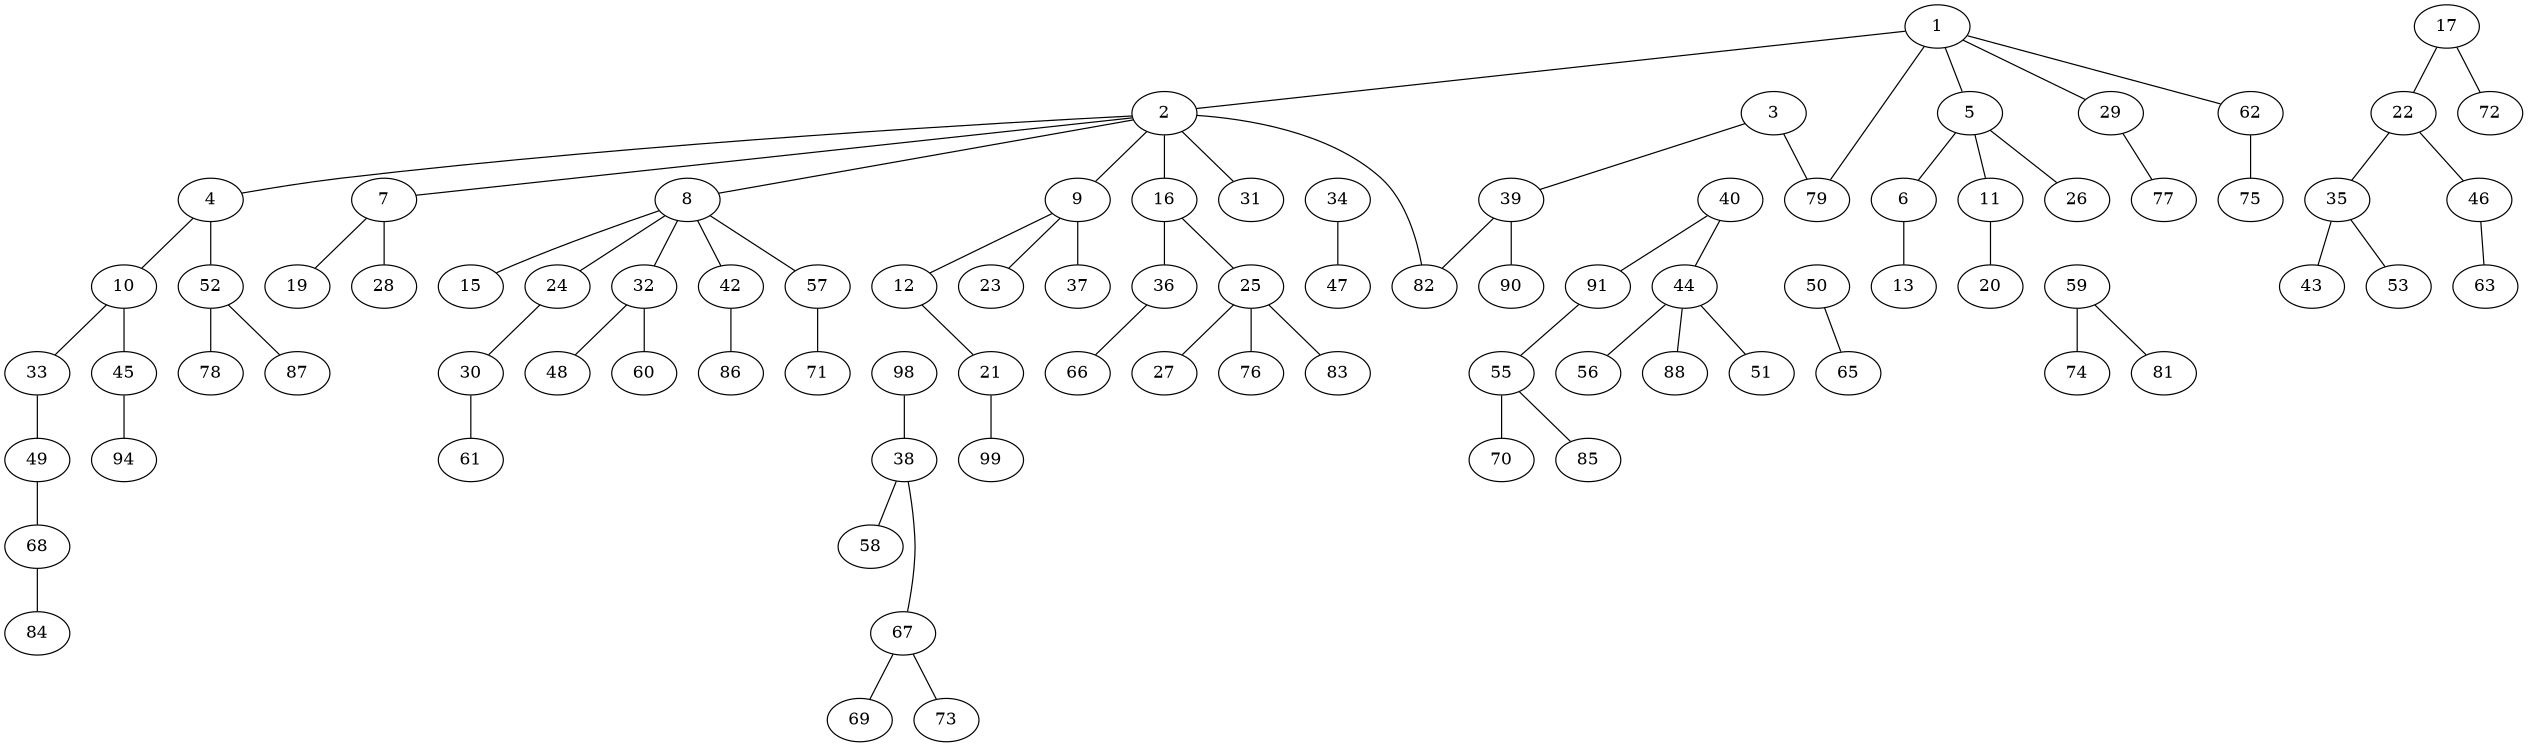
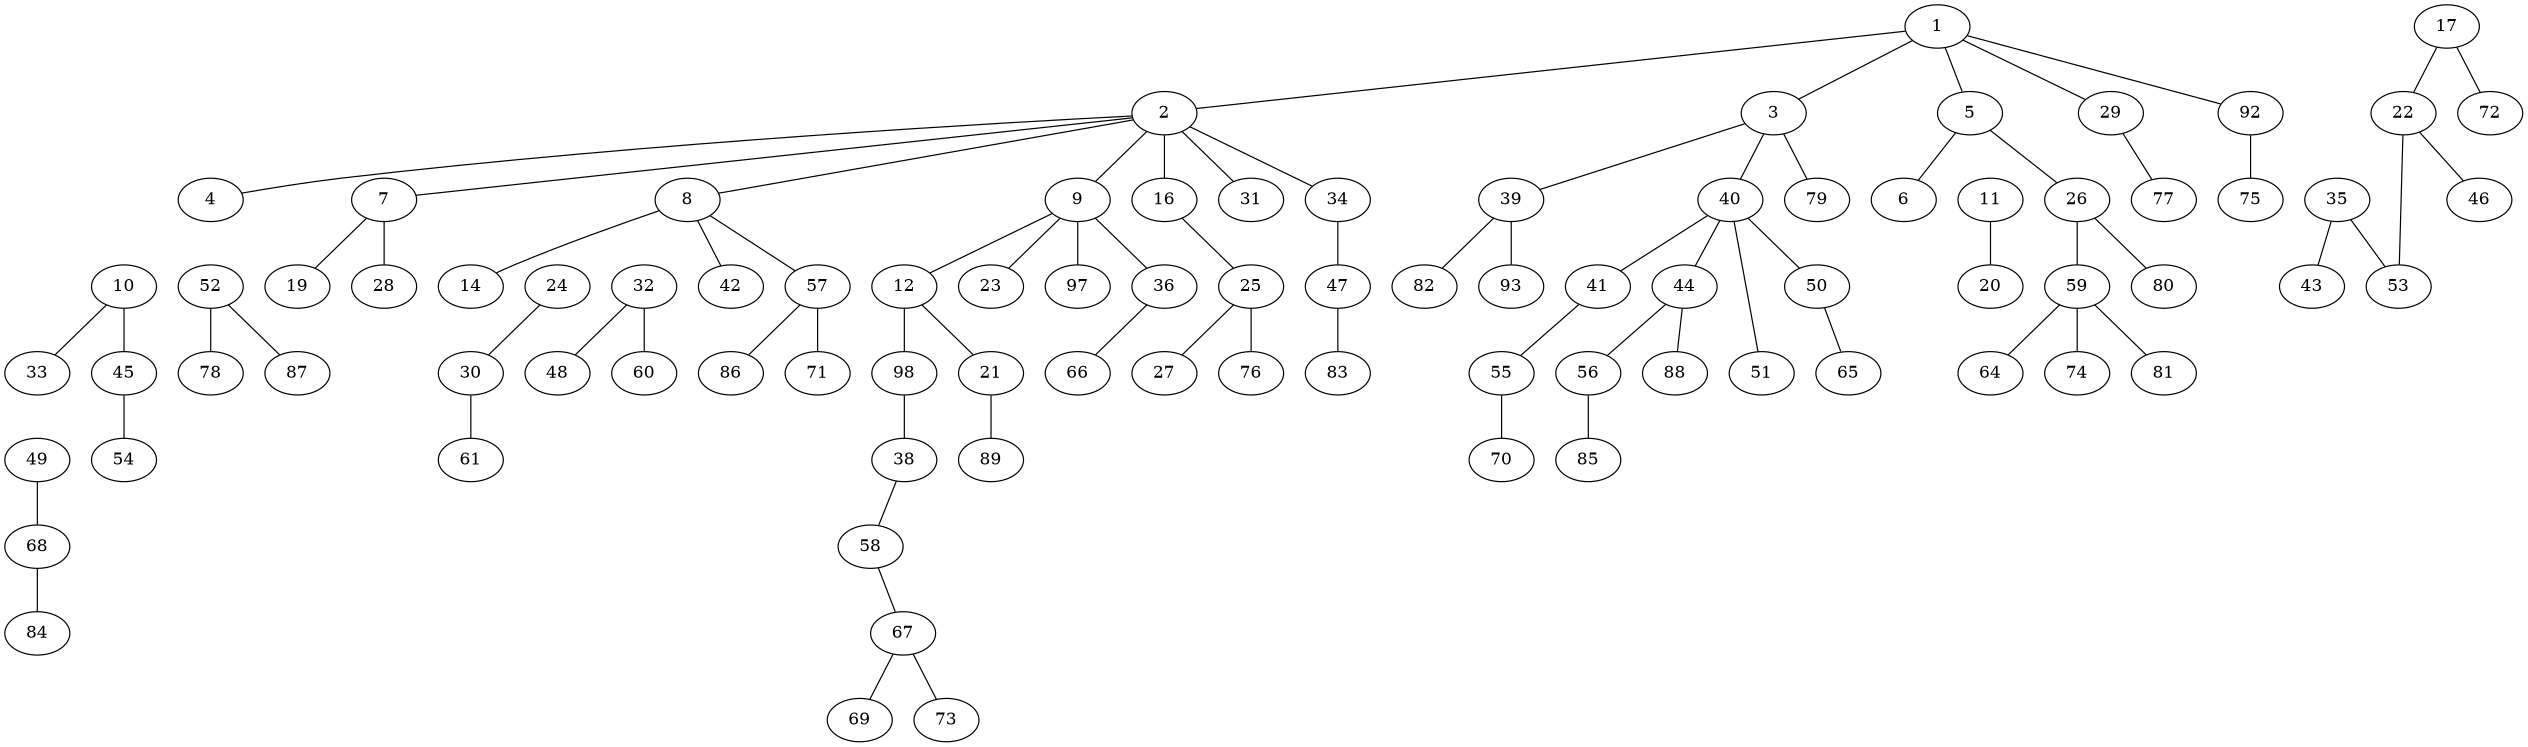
edge "1" -- "79": now "1" -- "3"
node "62": label "62" -> "92"
edge "2" -- "82": now "2" -- "34"
edge "5" -- "11": removed
edge "3" -- "40": added
edge "22" -- "35": now "22" -- "53"
edge "4" -- "10": removed
edge "4" -- "52": removed
edge "8" -- "24": removed
edge "8" -- "32": removed
edge "16" -- "36": now "9" -- "36"
edge "40" -- "50": added
edge "26" -- "59": added
node "15": label "15" -> "14"
node "37": label "37" -> "97"
node "90": label "90" -> "93"
node "91": label "91" -> "41"
node "13": removed
node "80": added
node "63": removed
edge "42" -- "86": now "57" -- "86"
edge "12" -- "98": added
edge "25" -- "83": now "47" -- "83"
edge "44" -- "51": now "40" -- "51"
node "64": added
edge "33" -- "49": removed
edge "55" -- "85": now "56" -- "85"
node "94": label "94" -> "54"
node "99": label "99" -> "89"
edge "38" -- "67": now "58" -- "67"
